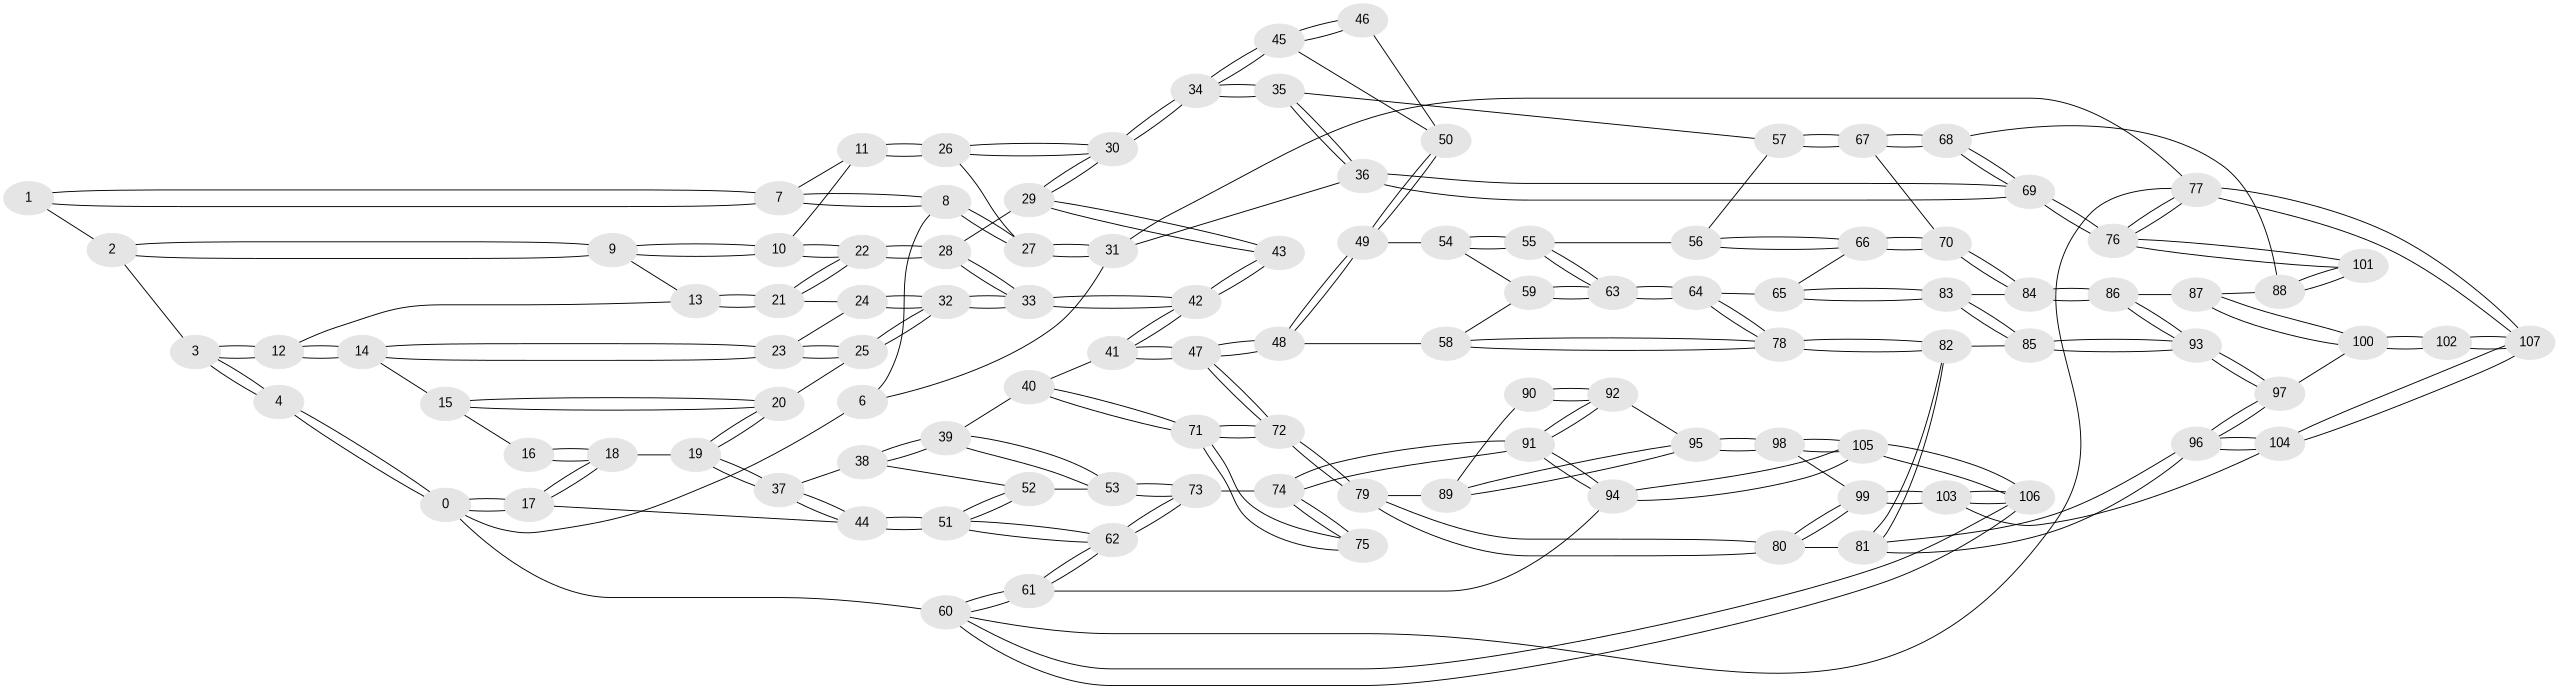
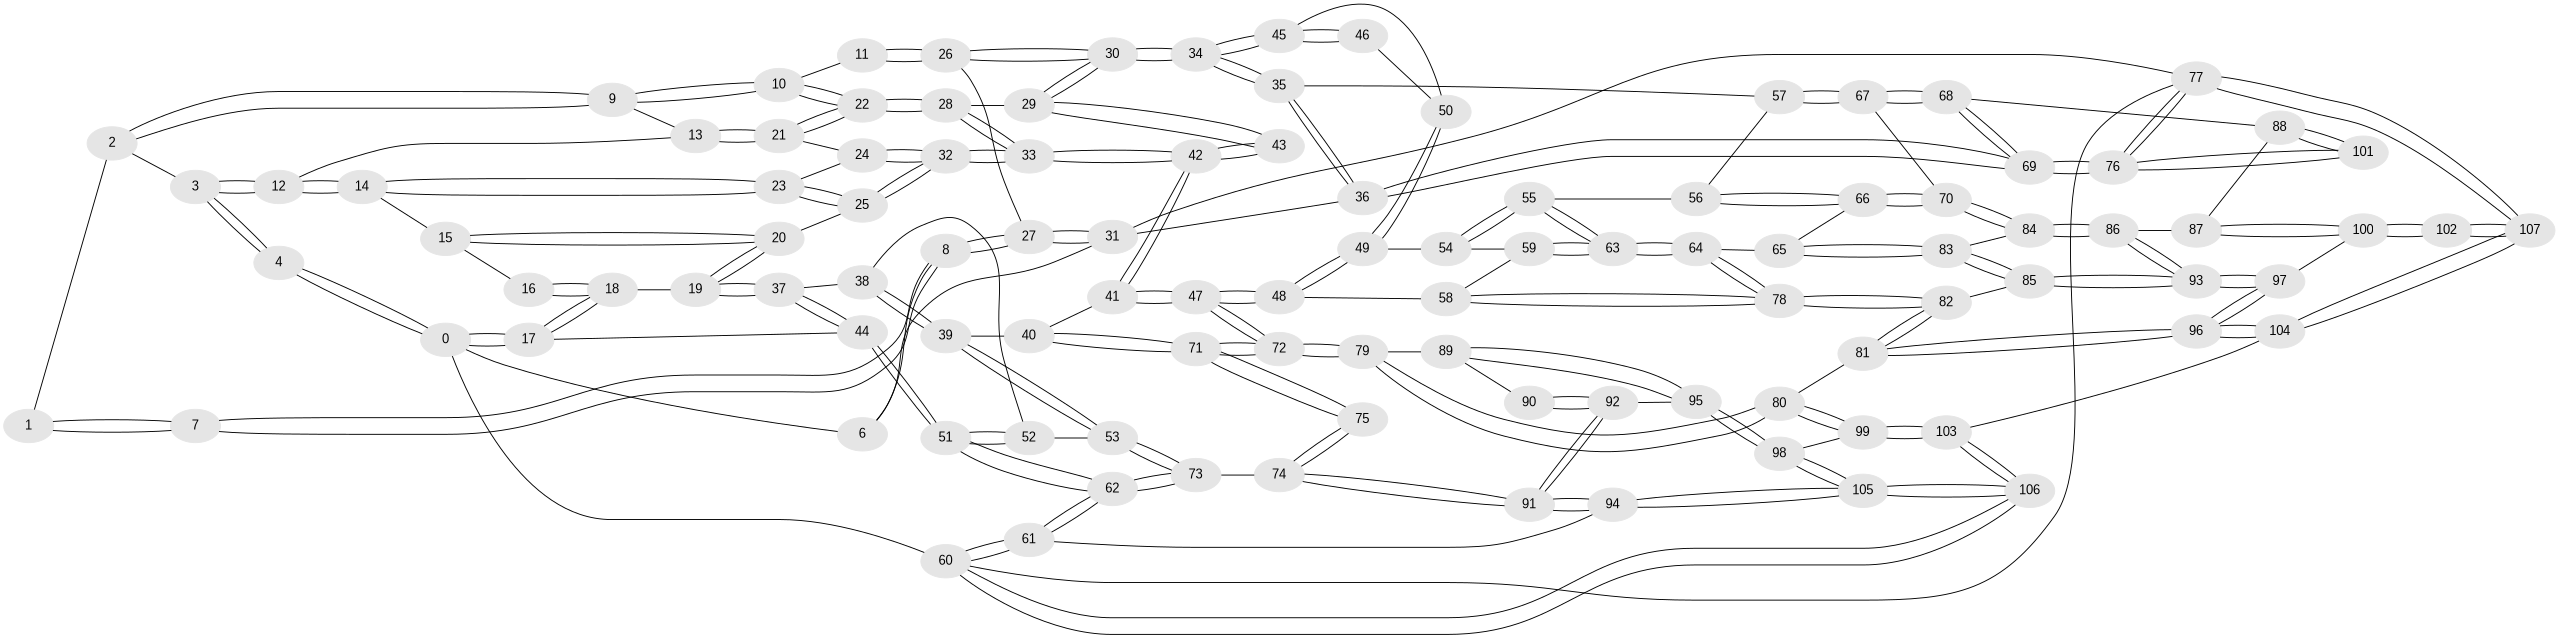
edge "11" -- "7": removed
